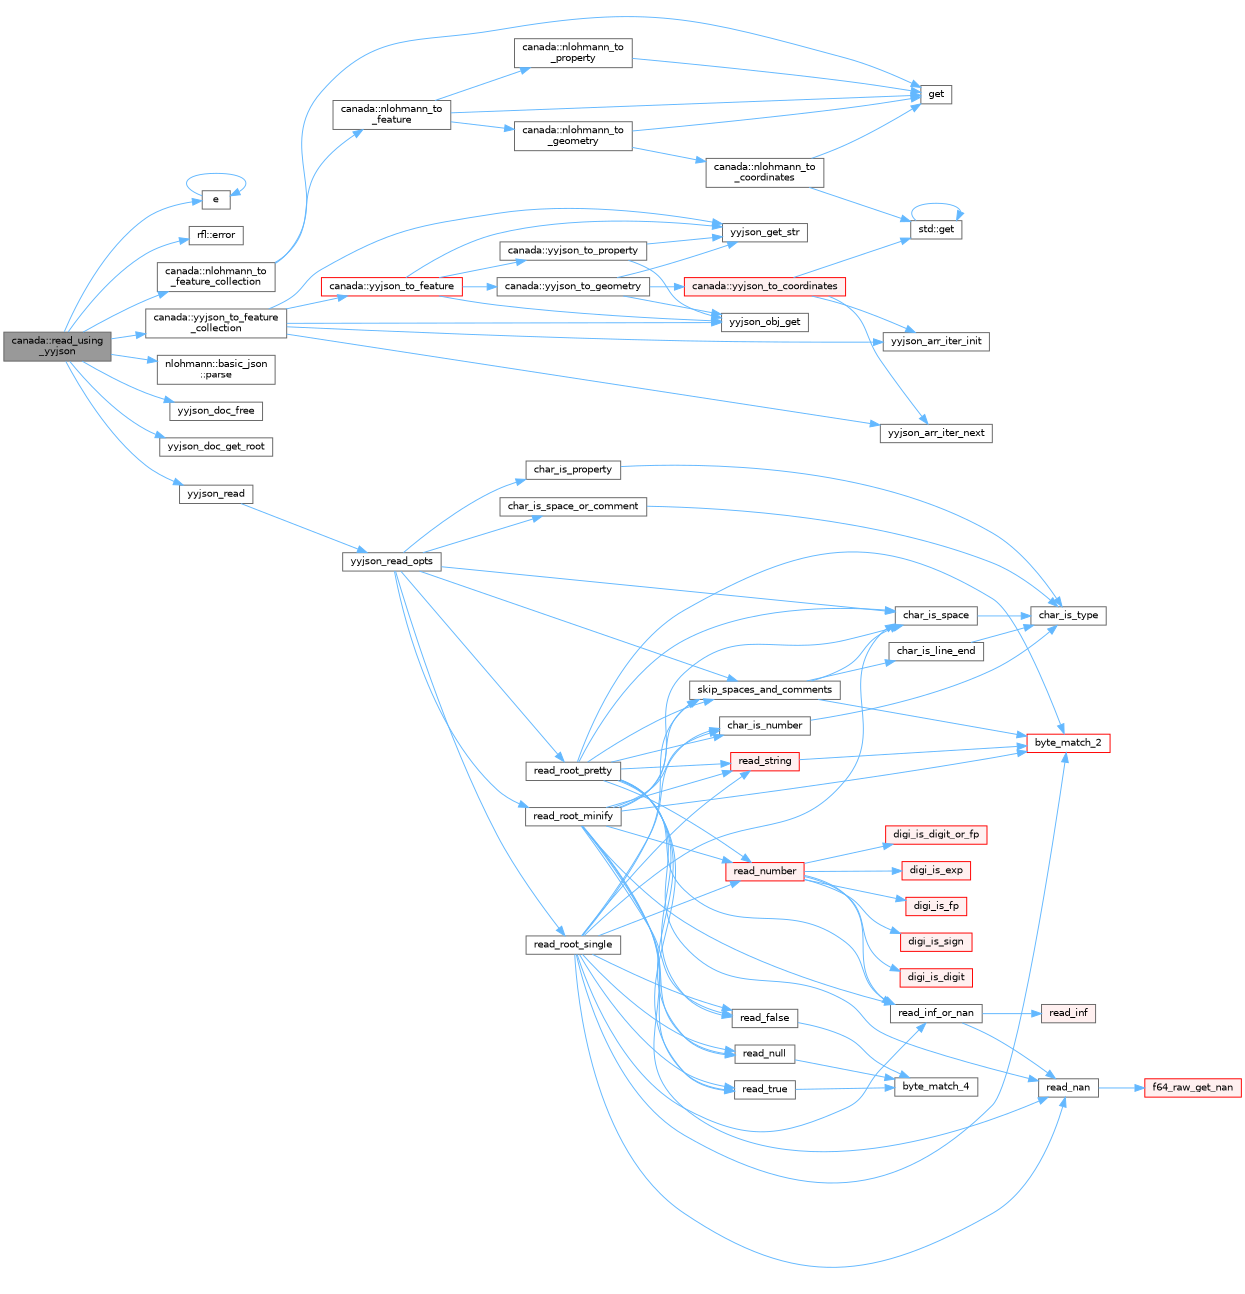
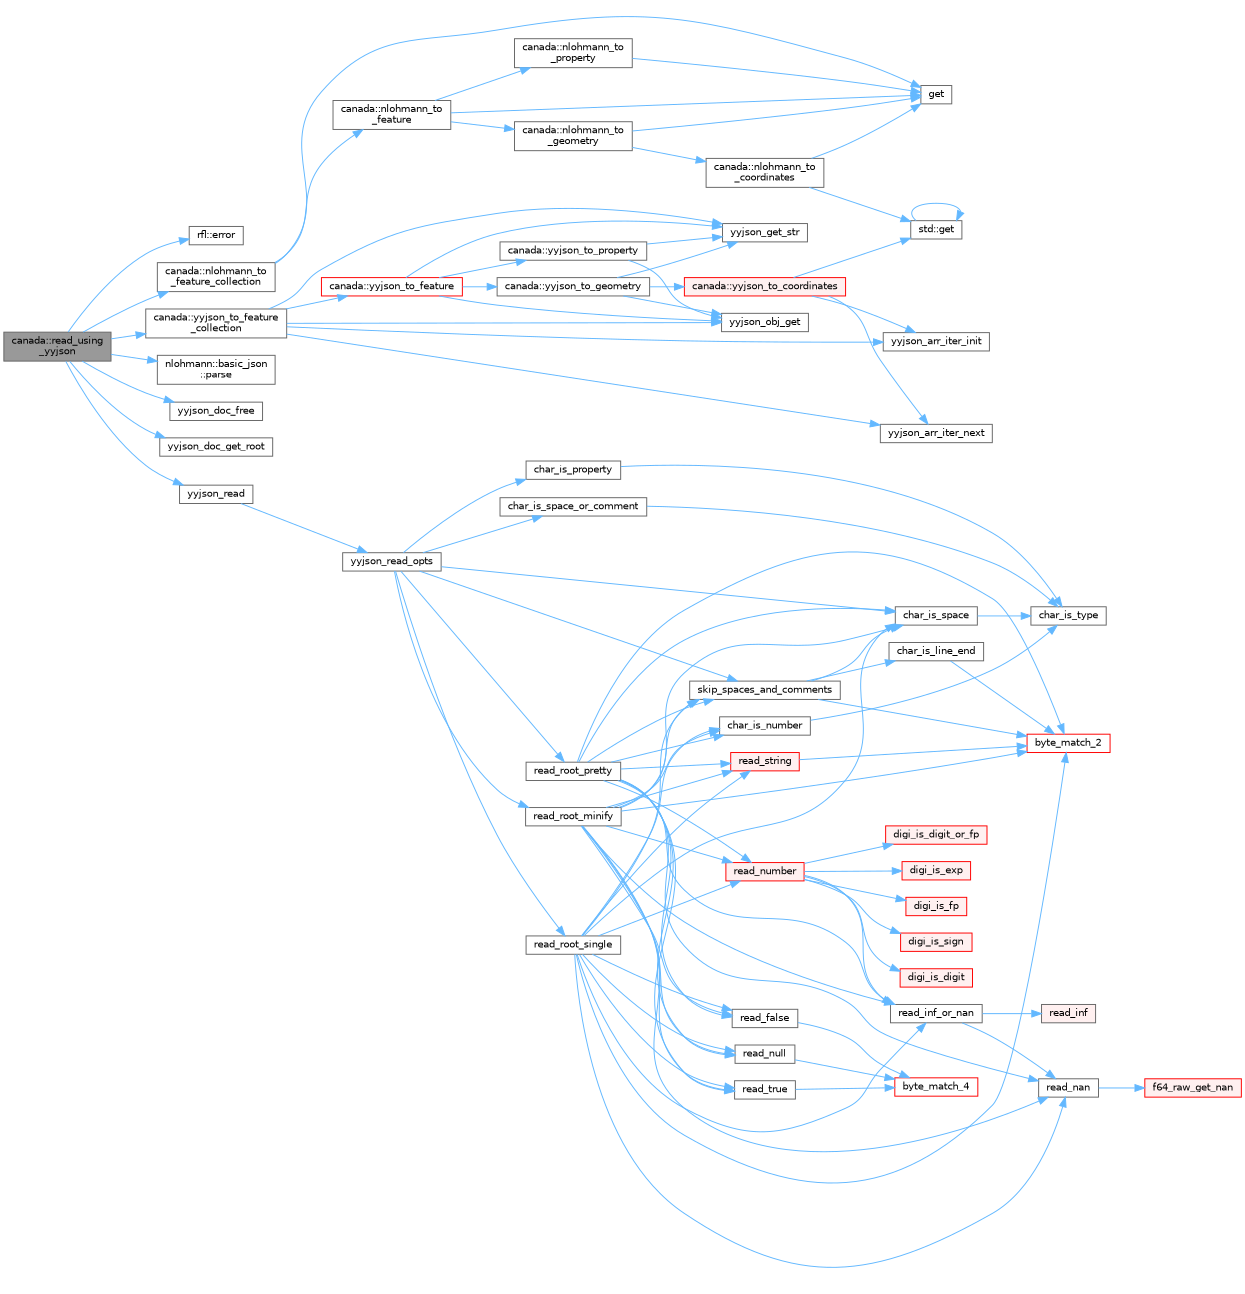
node "e": removed
edge "char_is_line_end" -> "char_is_type": now "char_is_line_end" -> "byte_match_2"
node "byte_match_4": color grey40 -> red
